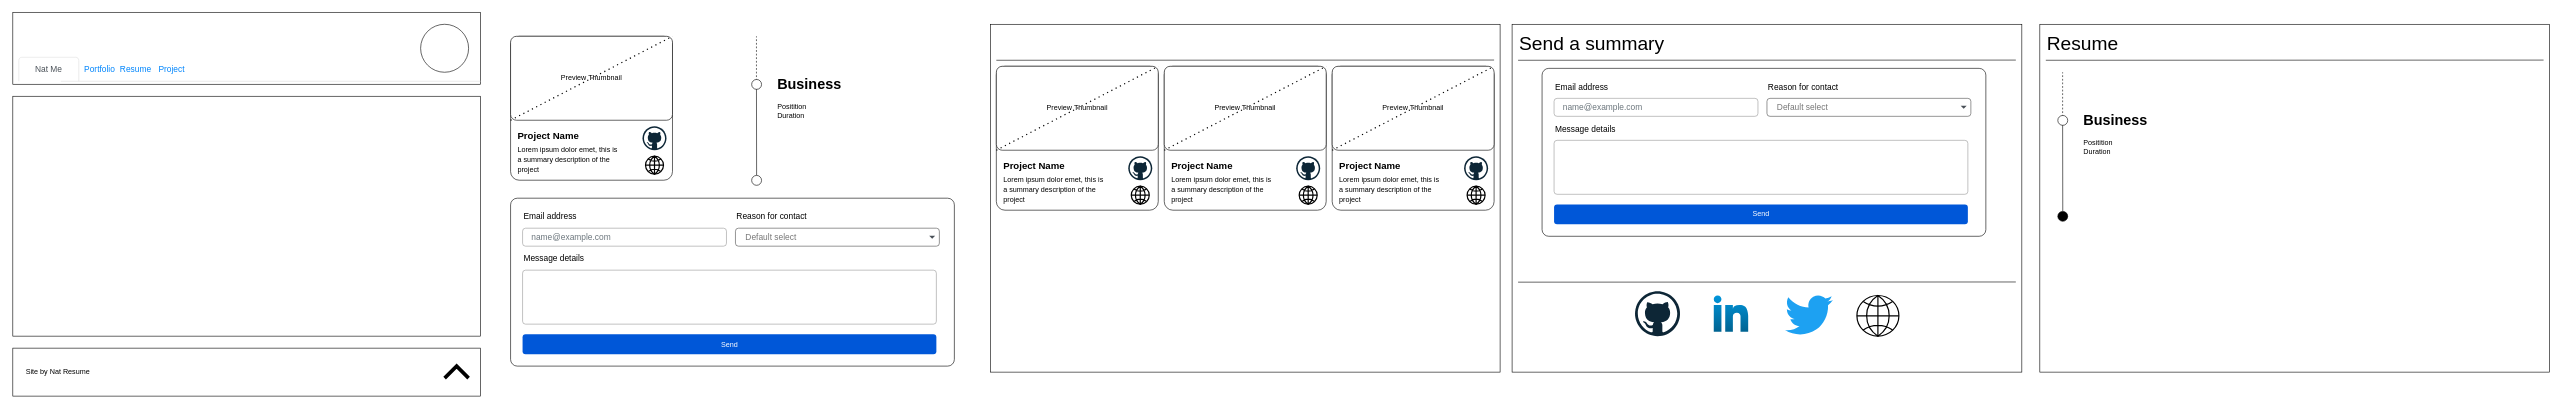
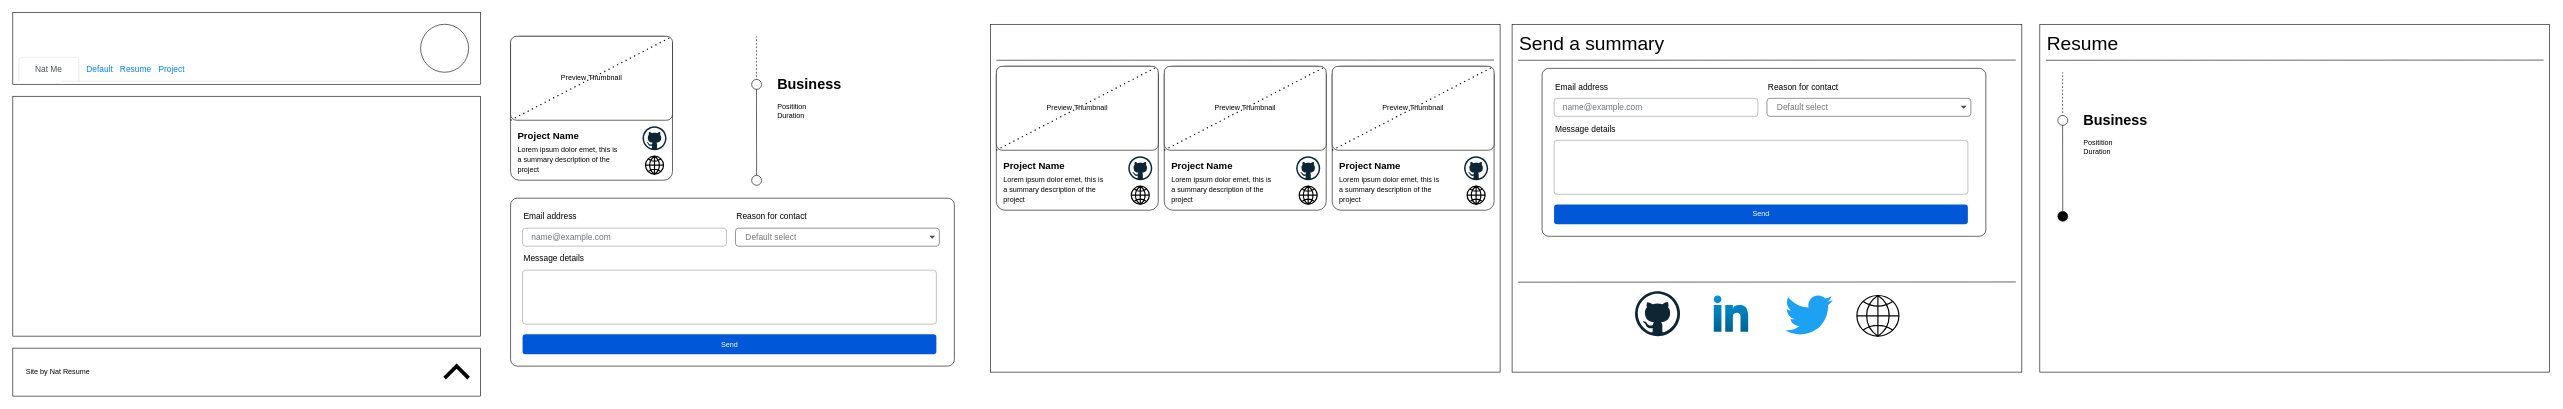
node "Portfolio": label "Portfolio" -> "Default"
